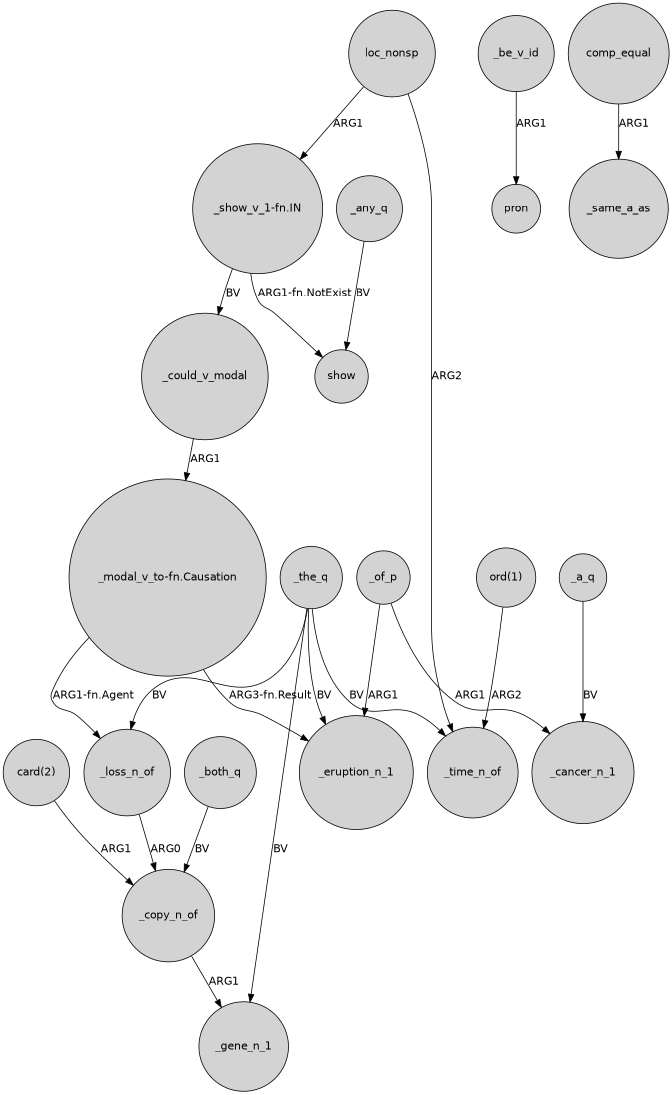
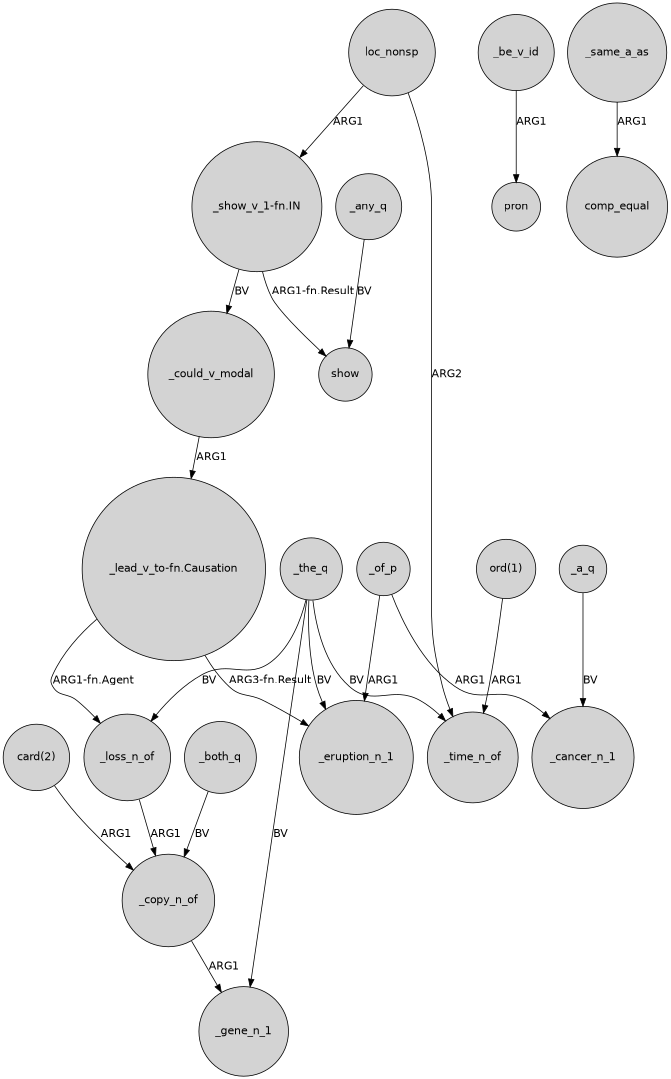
edge "comp_equal" -> "_same_a_as": reversed
edge "_show_v_1-fn.IN" -> "show": label "ARG1-fn.NotExist" -> "ARG1-fn.Result"
node "_modal_v_to-fn.Causation": label "_modal_v_to-fn.Causation" -> "_lead_v_to-fn.Causation"
edge "ord(1)" -> "_time_n_of": label "ARG2" -> "ARG1"
edge "_loss_n_of" -> "_copy_n_of": label "ARG0" -> "ARG1"
